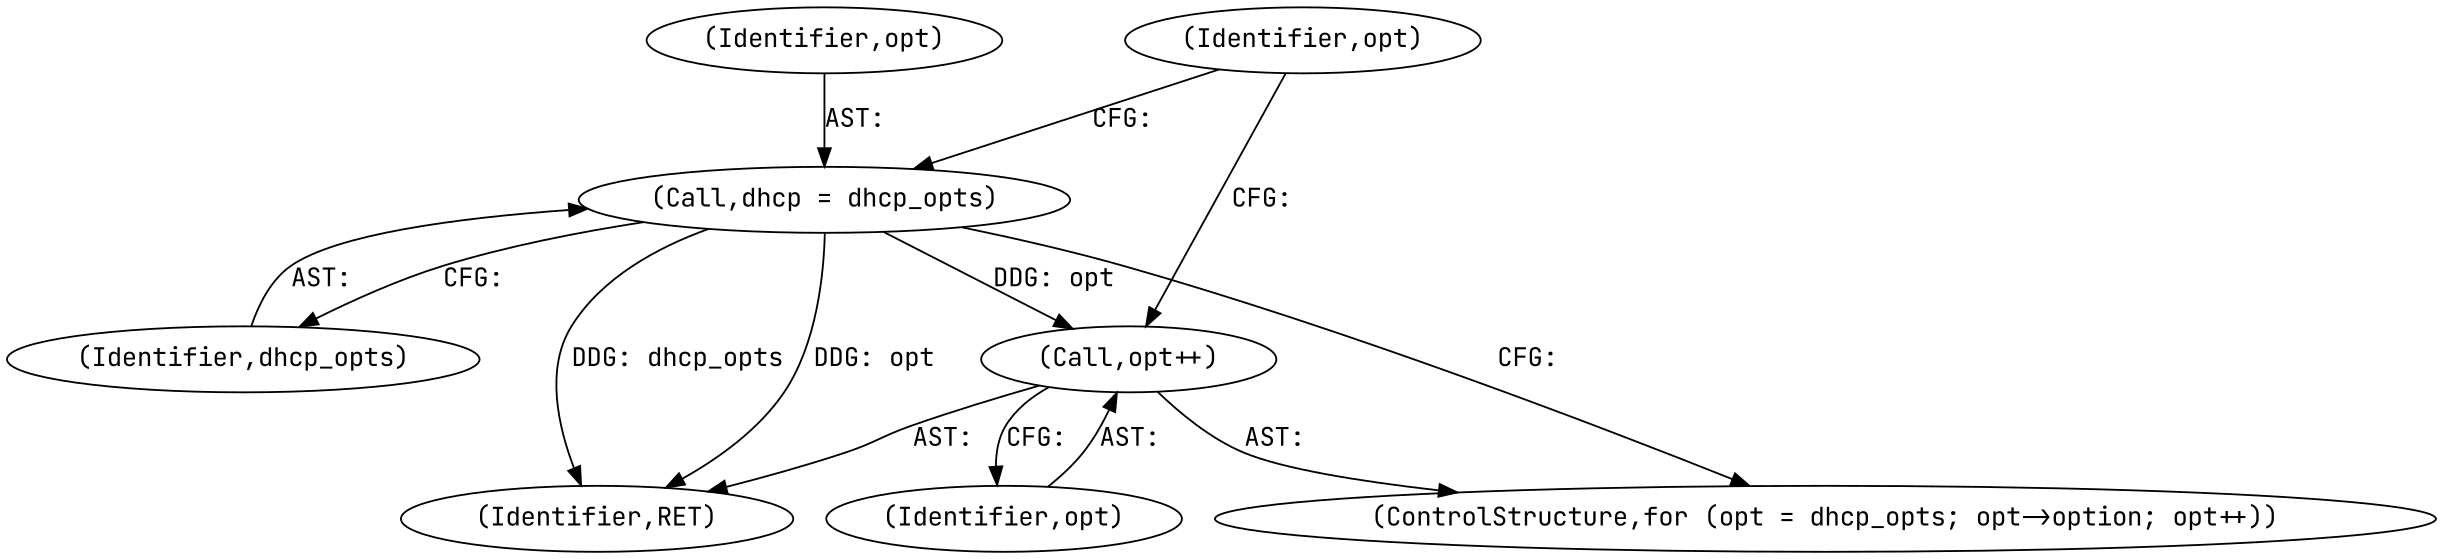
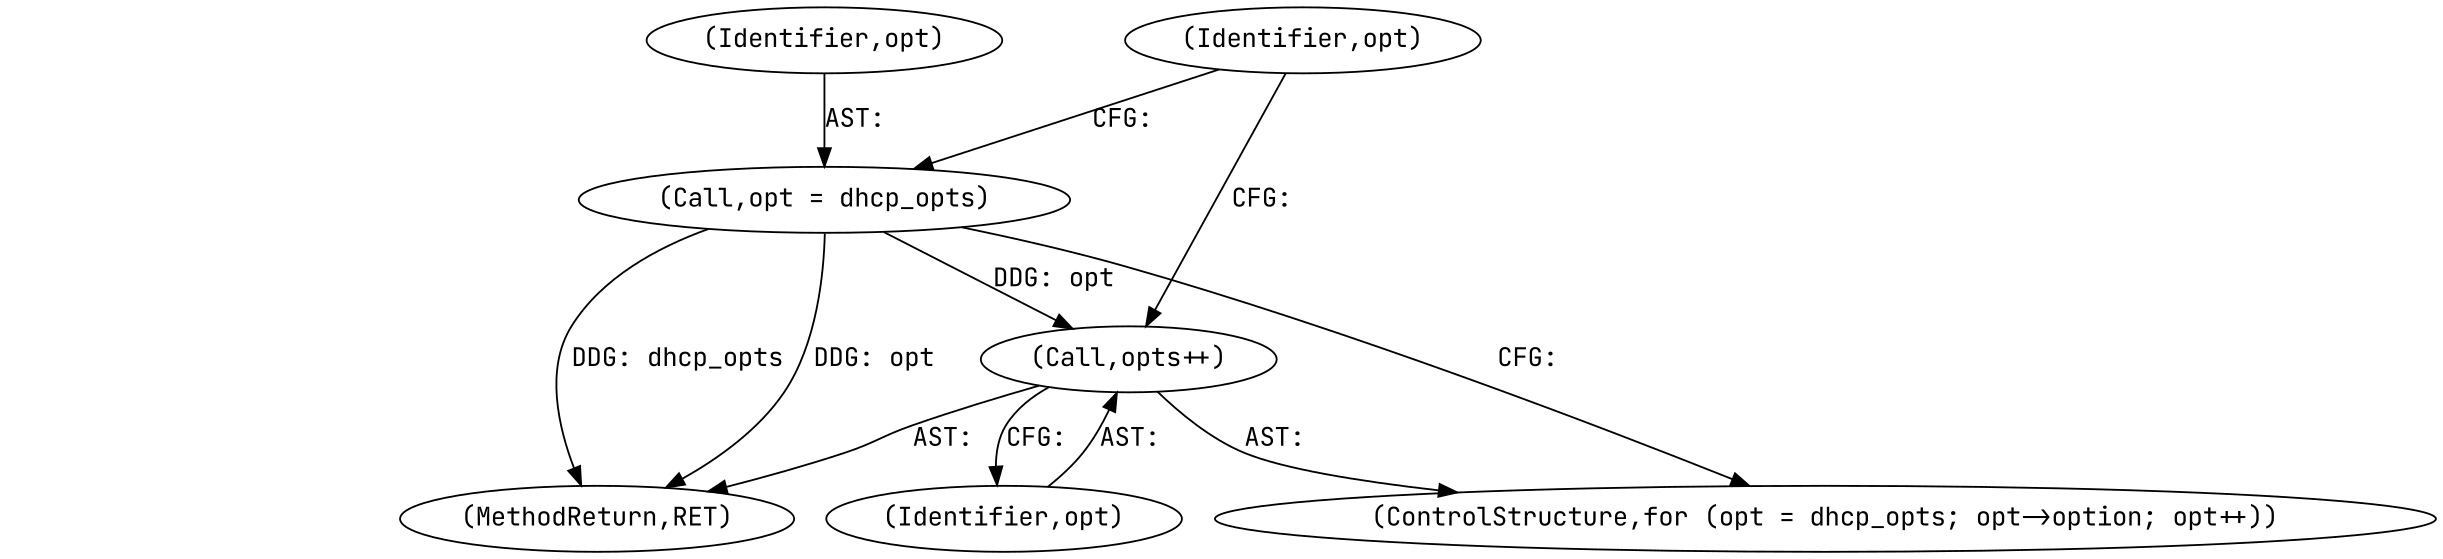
node "(Call,dhcp = dhcp_opts)": label "(Call,dhcp = dhcp_opts)" -> "(Call,opt = dhcp_opts)"
node "(Identifier,dhcp_opts)": removed
node "(Call,opt++)": label "(Call,opt++)" -> "(Call,opts++)"
node "(Identifier,RET)": label "(Identifier,RET)" -> "(MethodReturn,RET)"
